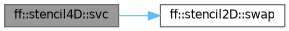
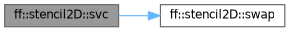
node "ff::stencil4D::svc": label "ff::stencil4D::svc" -> "ff::stencil2D::svc"
